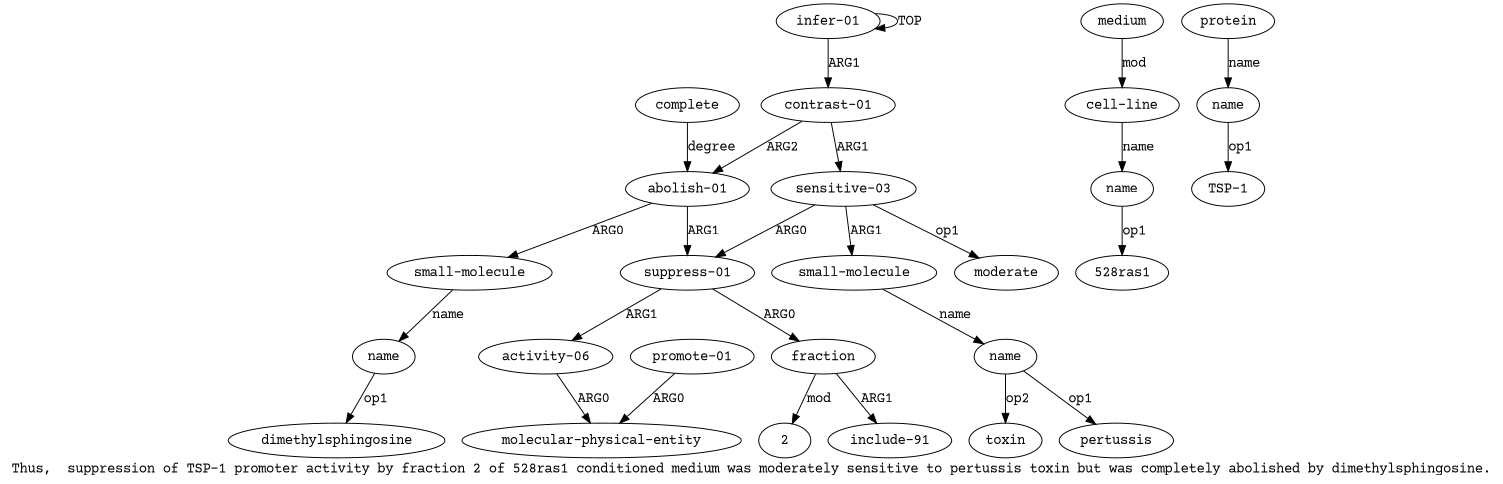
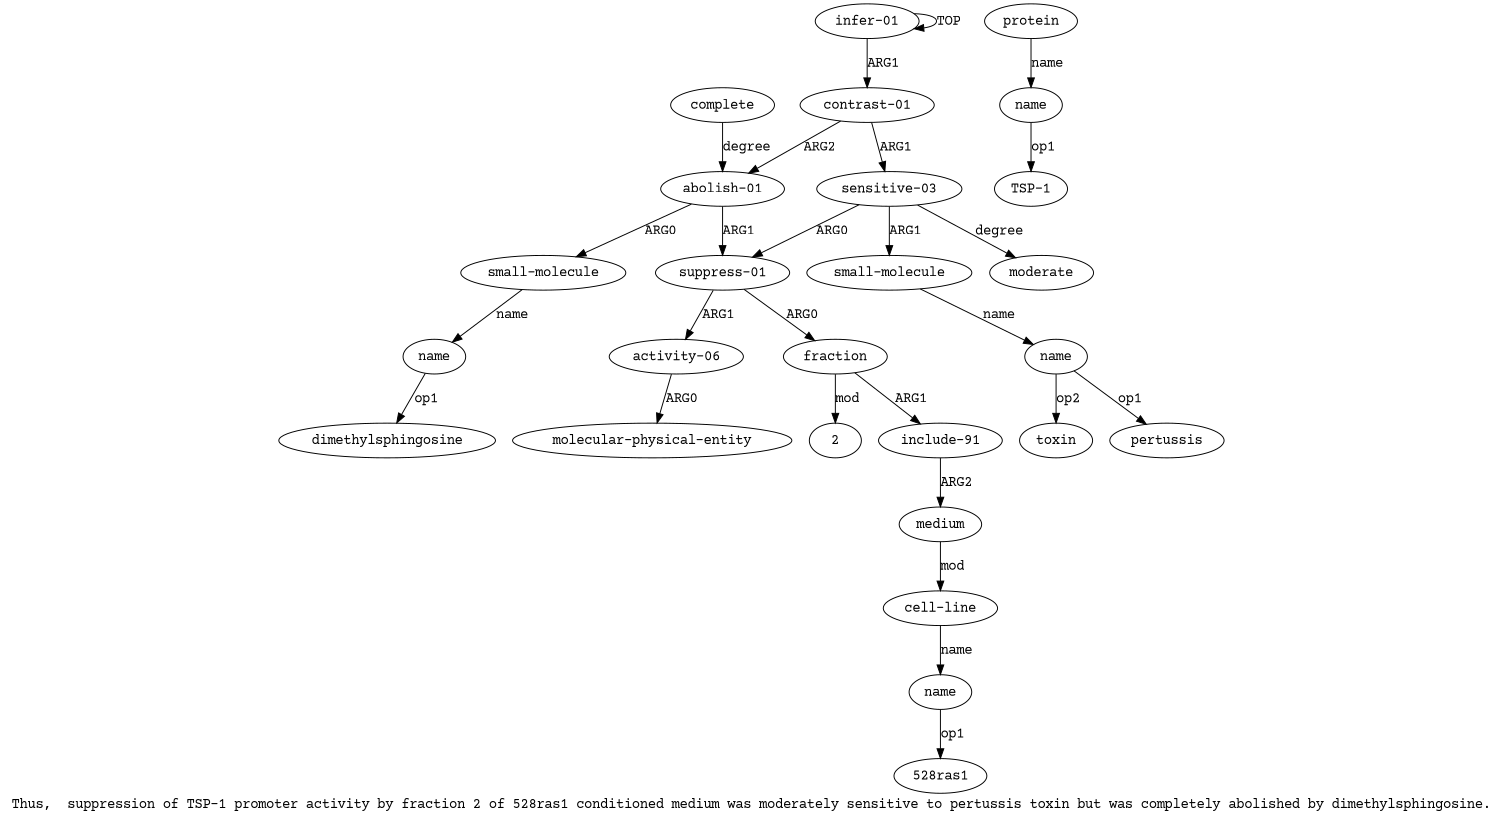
edge "sensitive-03" -> "moderate": label "op1" -> "degree"
node "promote-01": removed
edge "include-91" -> "medium": added, label "ARG2"
